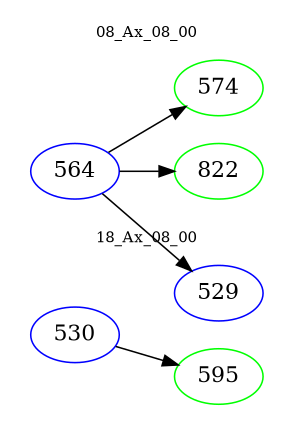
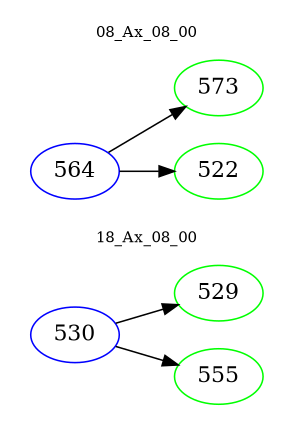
node "574": label "574" -> "573"
node "822": label "822" -> "522"
edge "564" -> "529": now "530" -> "529"
node "529": color blue -> green
node "595": label "595" -> "555"
